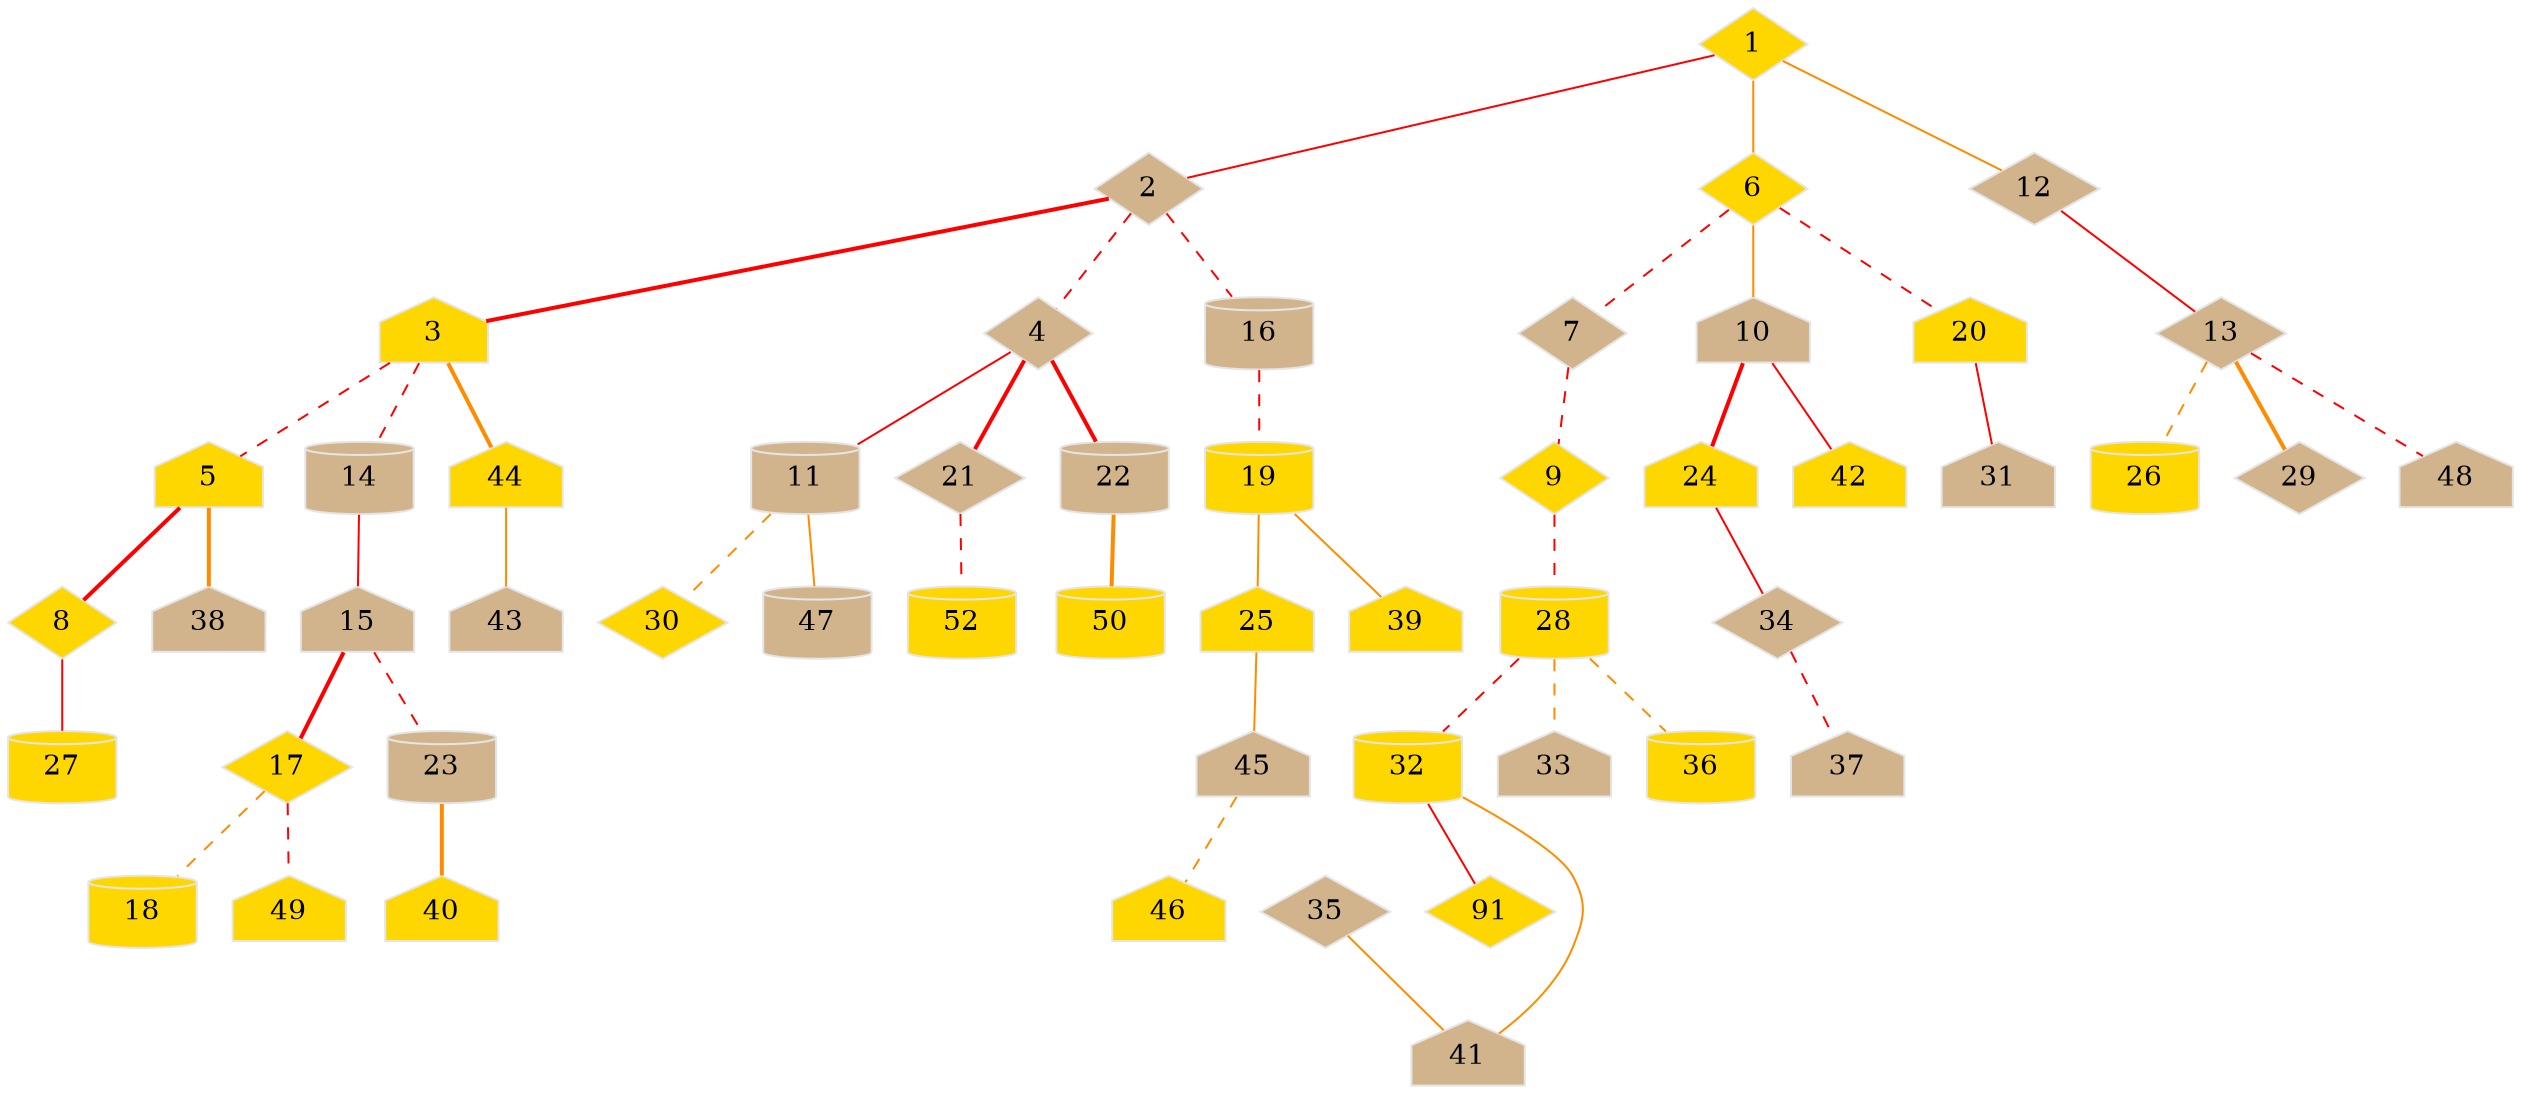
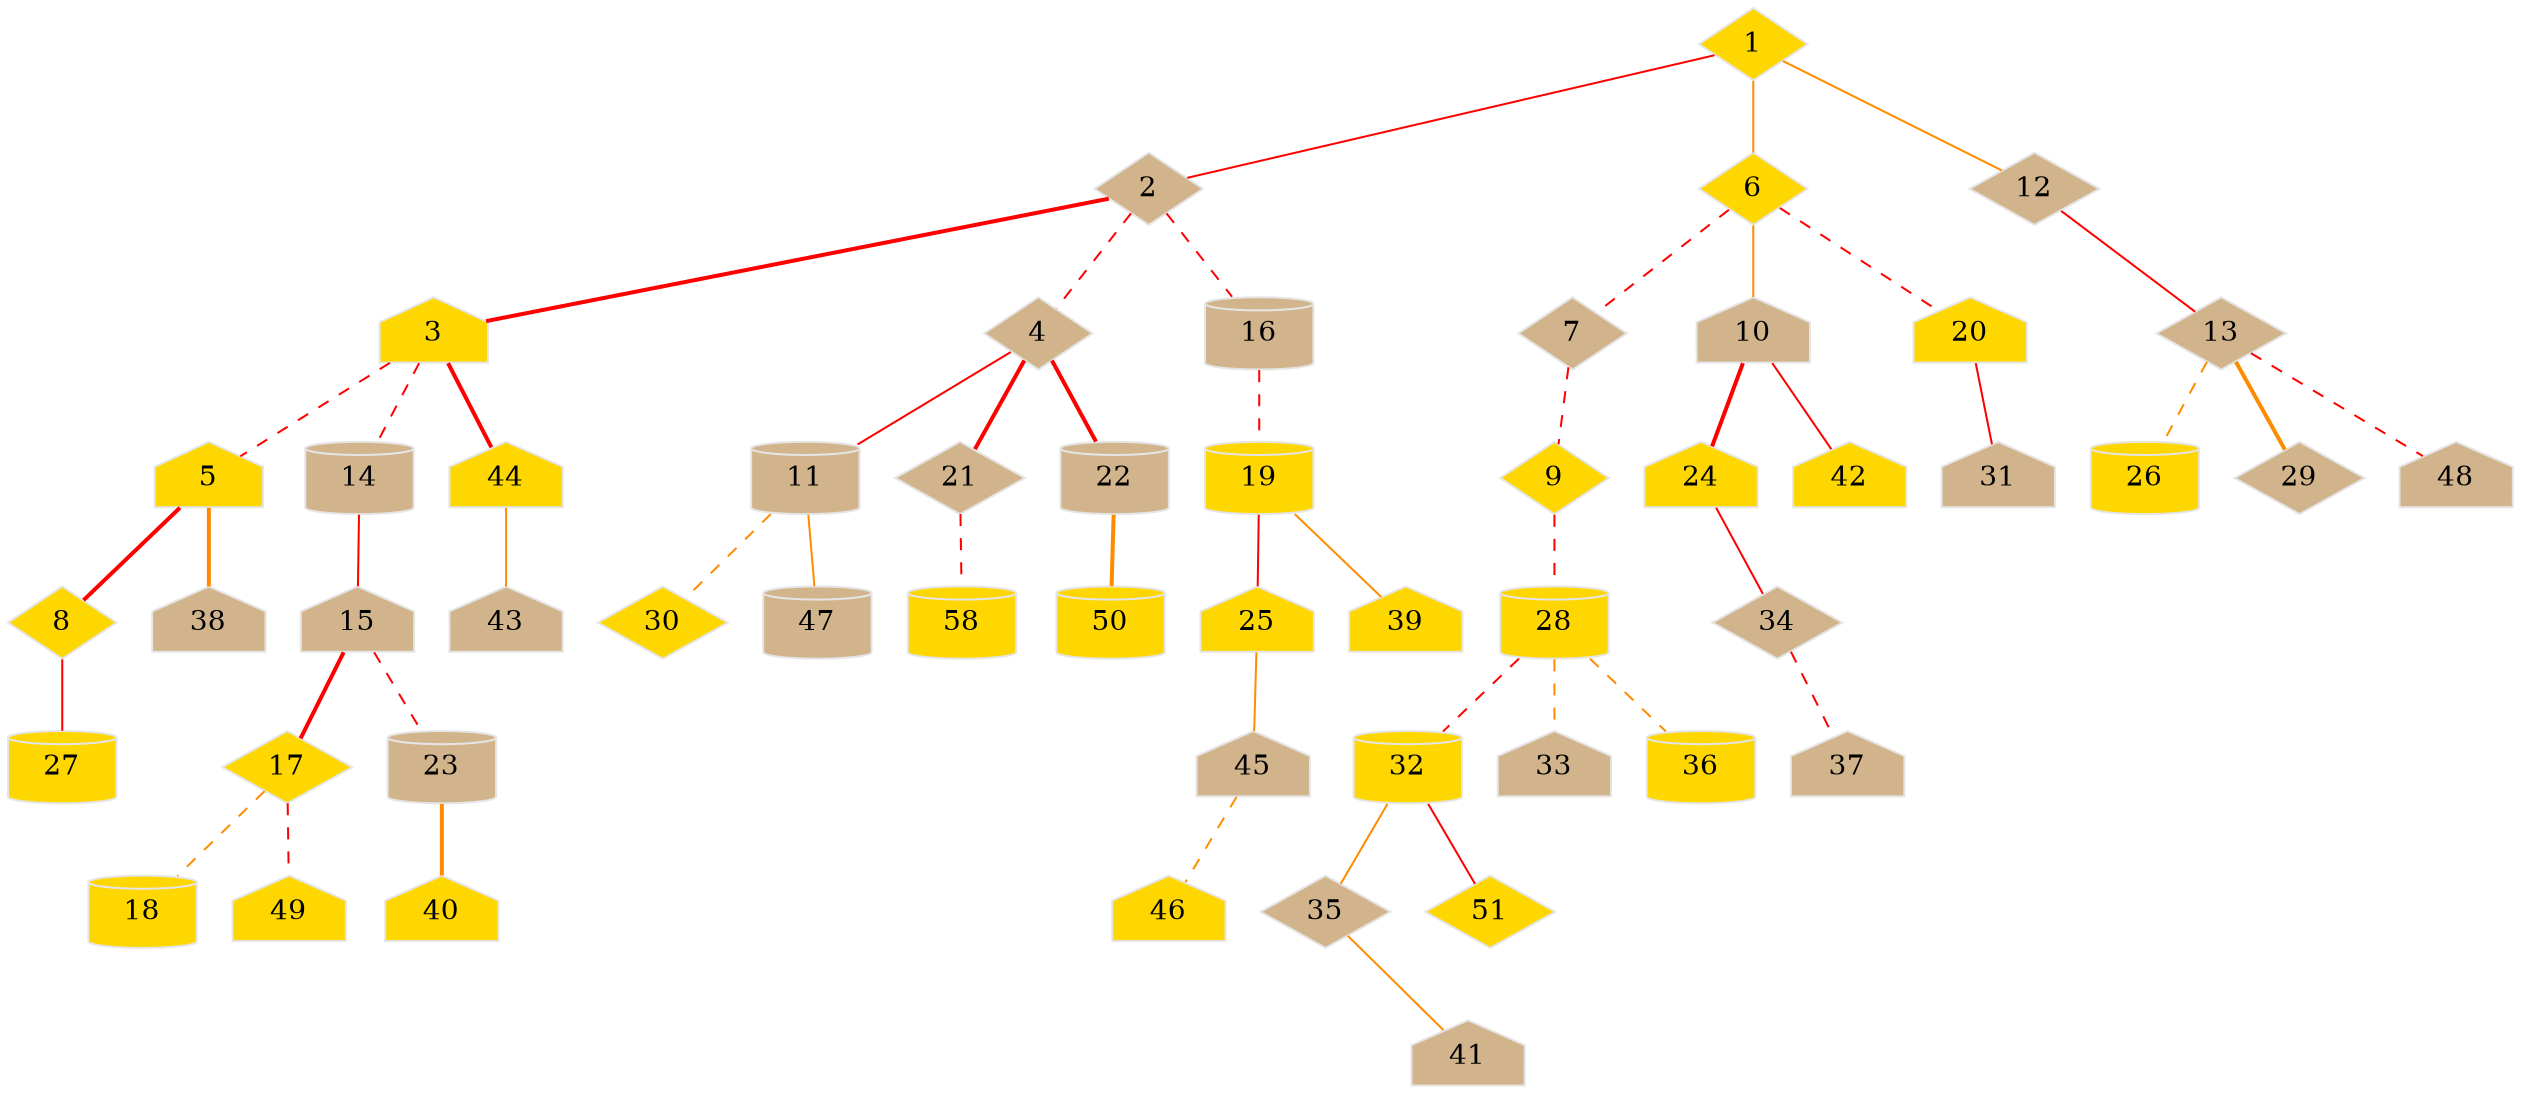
edge "3" -- "44": color darkorange -> red
edge "19" -- "25": color darkorange -> red
node "52": label "52" -> "58"
edge "32" -- "41": now "32" -- "35"
node "91": label "91" -> "51"
